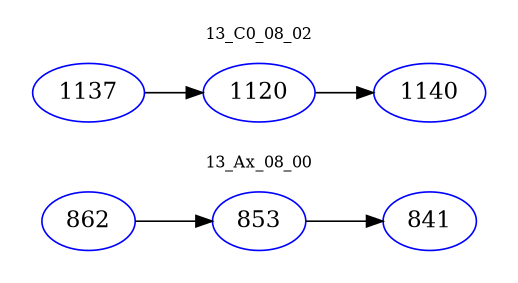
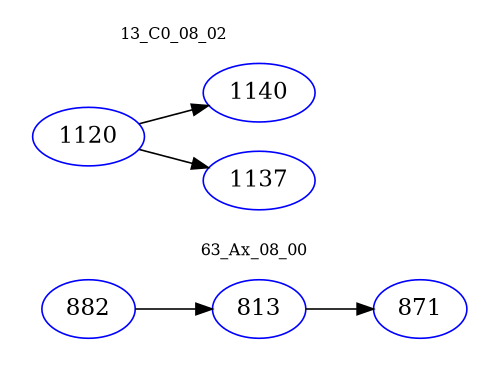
edge "1137" -> "1120": reversed
cluster "13_Ax_08_00": label "13_Ax_08_00" -> "63_Ax_08_00"
node "862": label "862" -> "882"
node "853": label "853" -> "813"
node "841": label "841" -> "871"
